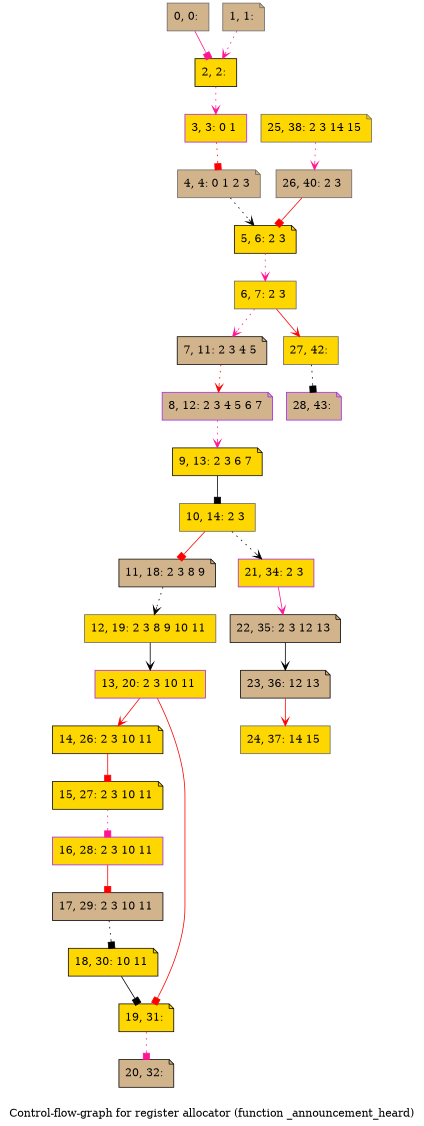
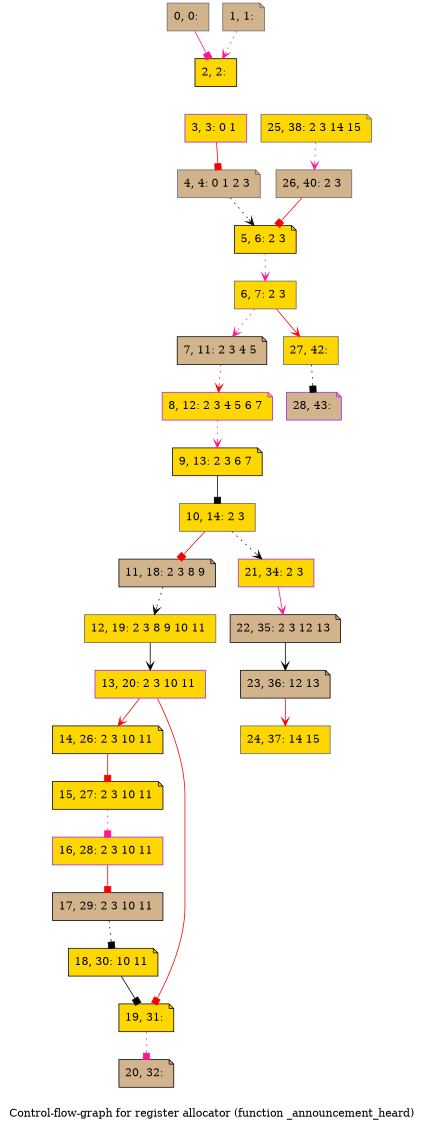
edge "2, 2:" -> "3, 3: 0 1": removed
edge "3, 3: 0 1" -> "4, 4: 0 1 2 3": style dotted -> solid
node "8, 12: 2 3 4 5 6 7": fillcolor tan -> gold
